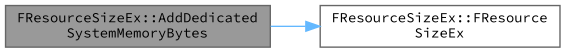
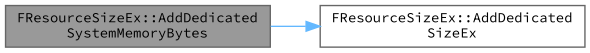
node "FResourceSizeEx::FResource SizeEx": label "FResourceSizeEx::FResource SizeEx" -> "FResourceSizeEx::AddDedicated SizeEx"
